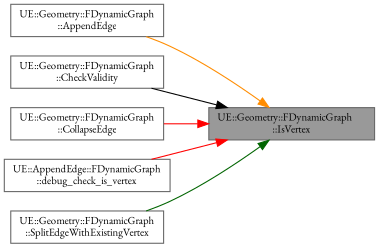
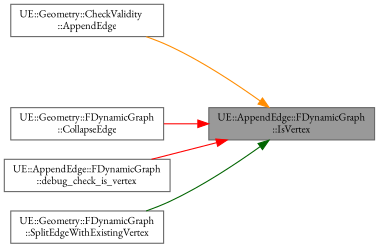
node "UE::Geometry::FDynamicGraph ::AppendEdge": label "UE::Geometry::FDynamicGraph ::AppendEdge" -> "UE::Geometry::CheckValidity ::AppendEdge"
node "UE::Geometry::FDynamicGraph ::CheckValidity": removed
node "UE::Geometry::FDynamicGraph ::IsVertex": label "UE::Geometry::FDynamicGraph ::IsVertex" -> "UE::AppendEdge::FDynamicGraph ::IsVertex"
